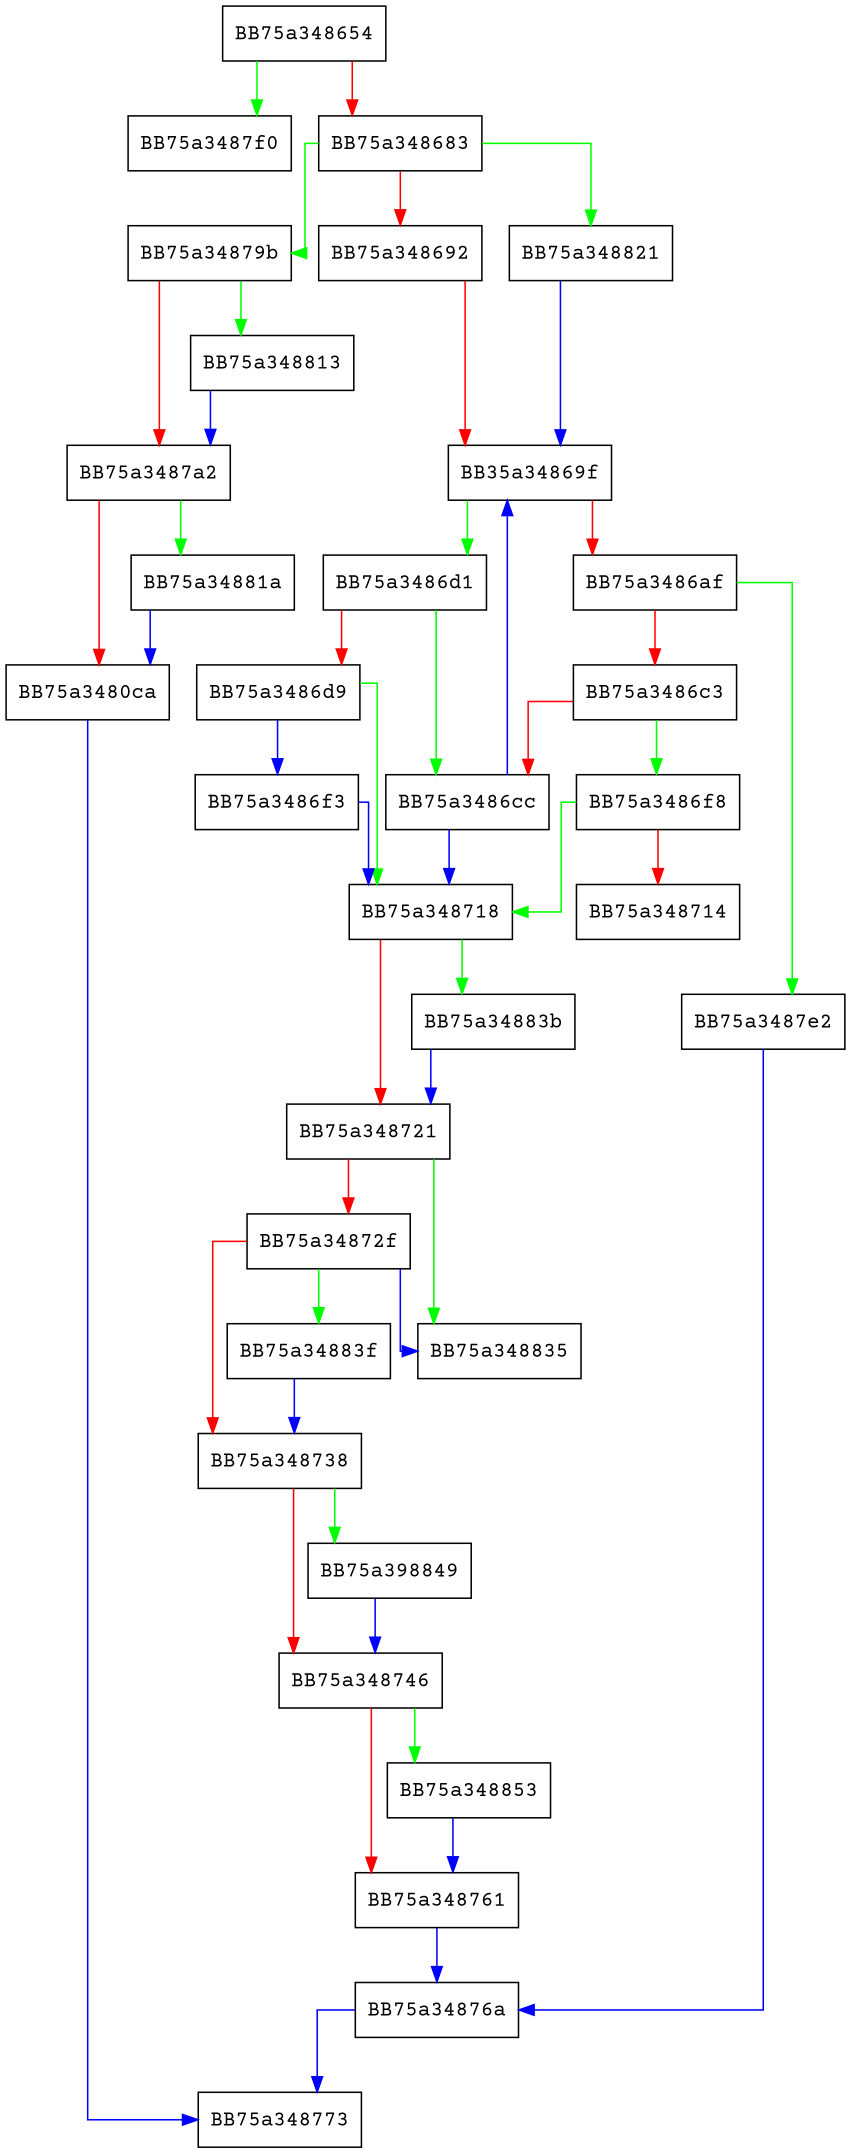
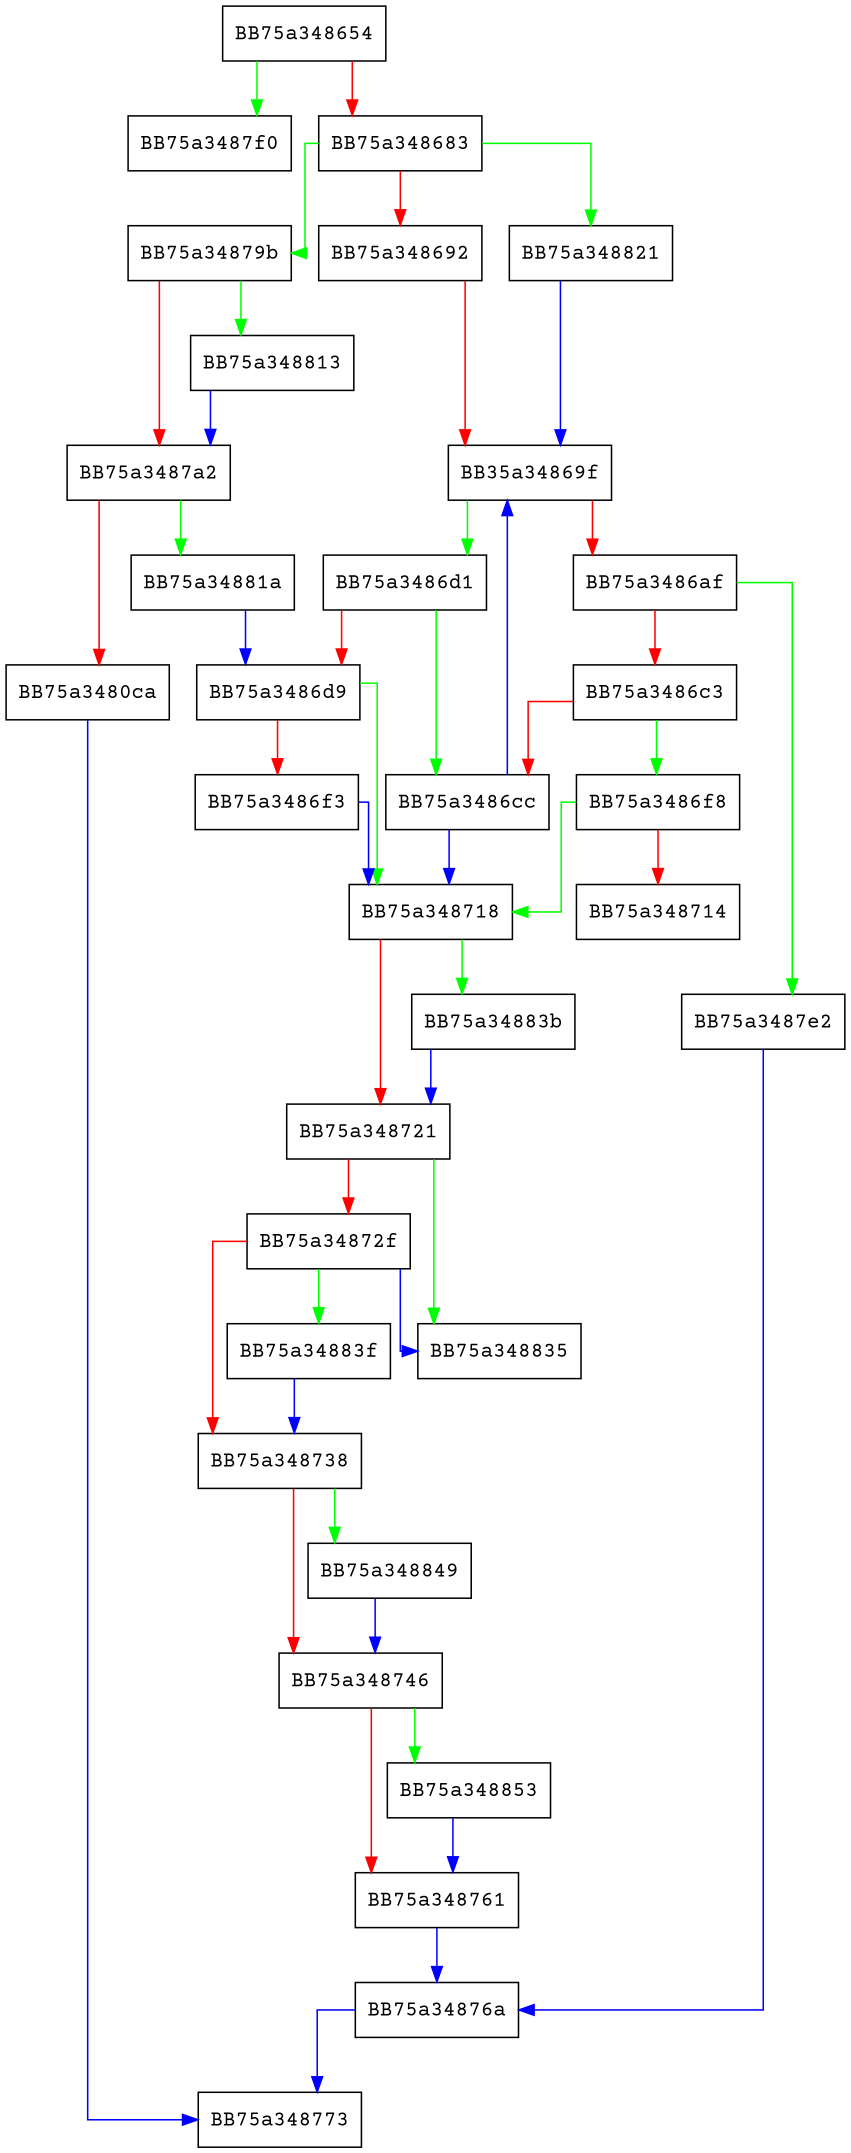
edge "BB75a34881a" -> "BB75a3480ca": now "BB75a34881a" -> "BB75a3486d9"
edge "BB75a3486d9" -> "BB75a3486f3": color blue -> red
node "BB75a398849": label "BB75a398849" -> "BB75a348849"
